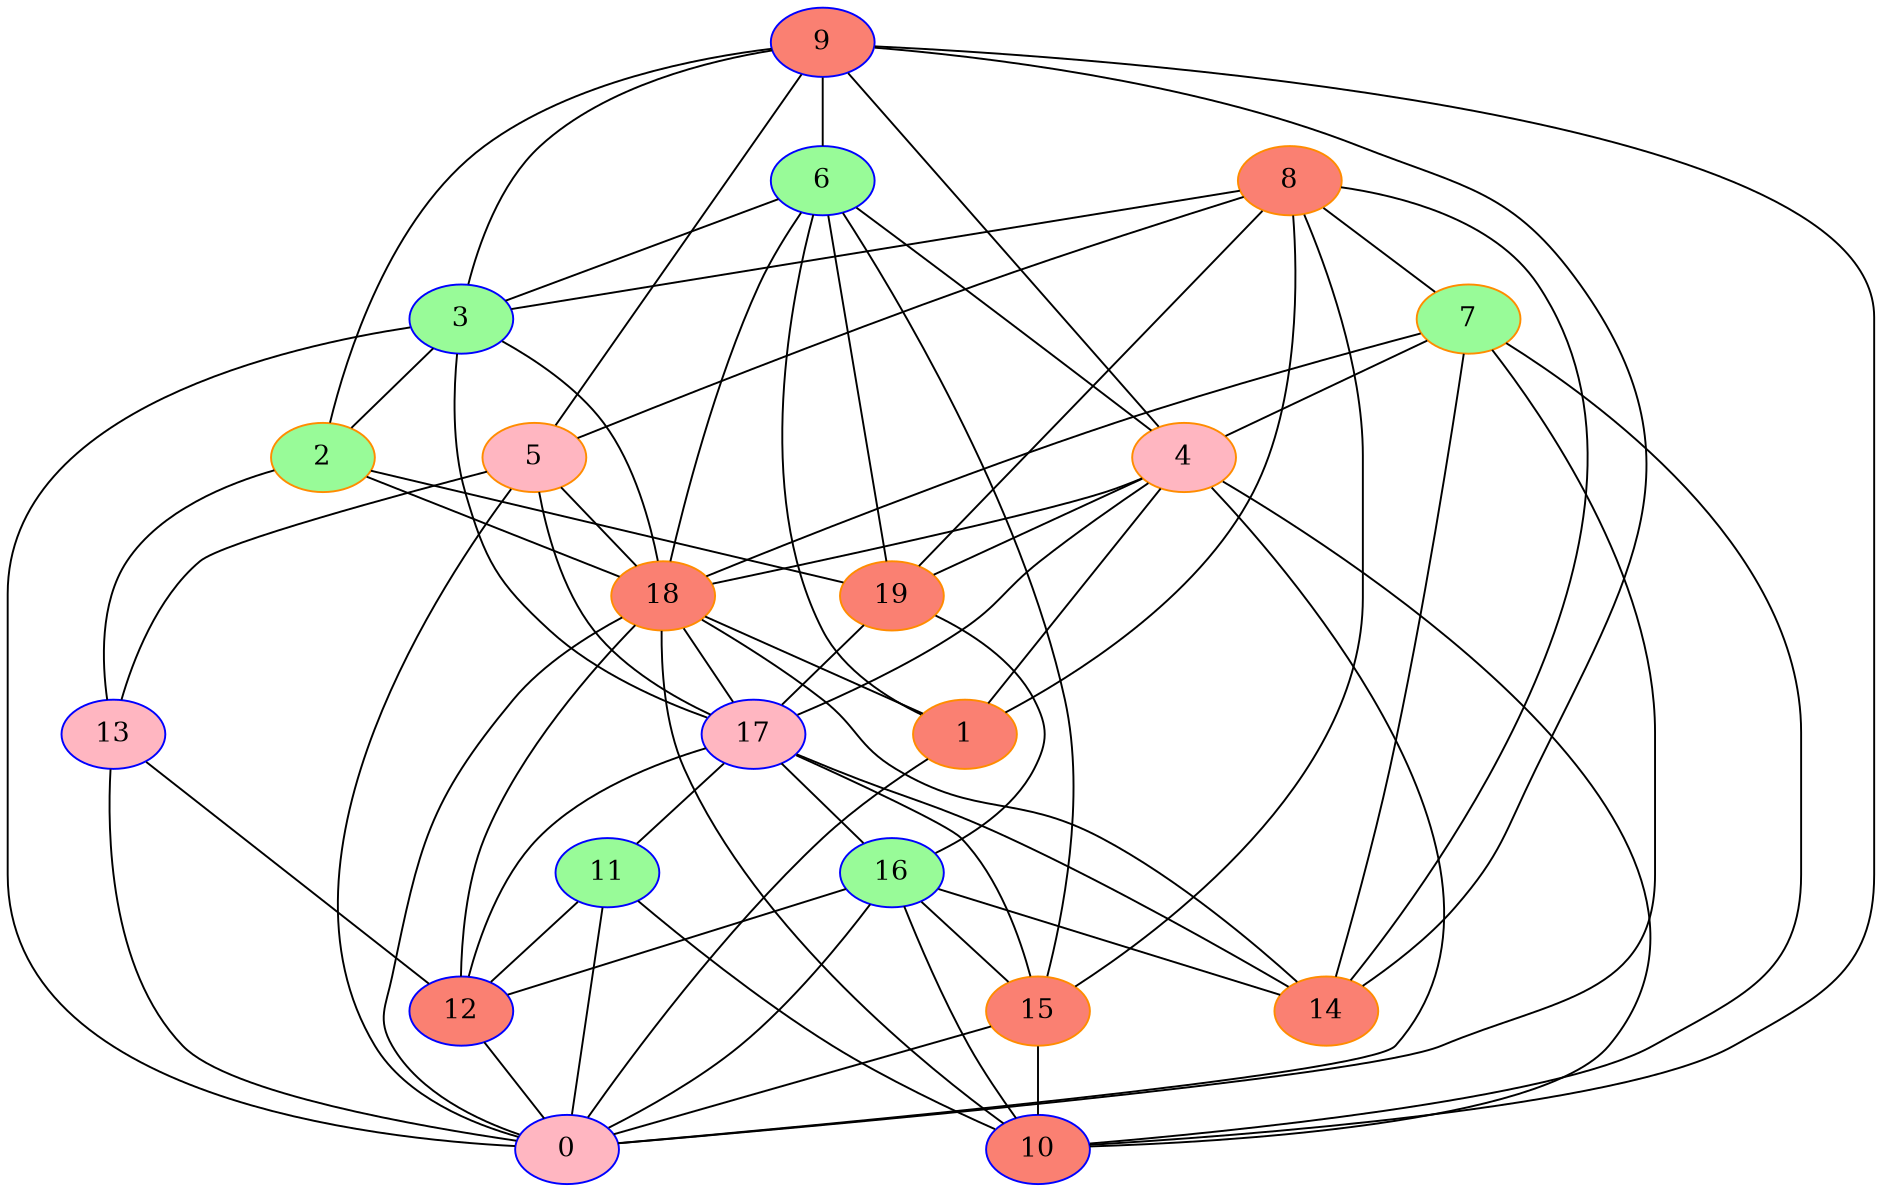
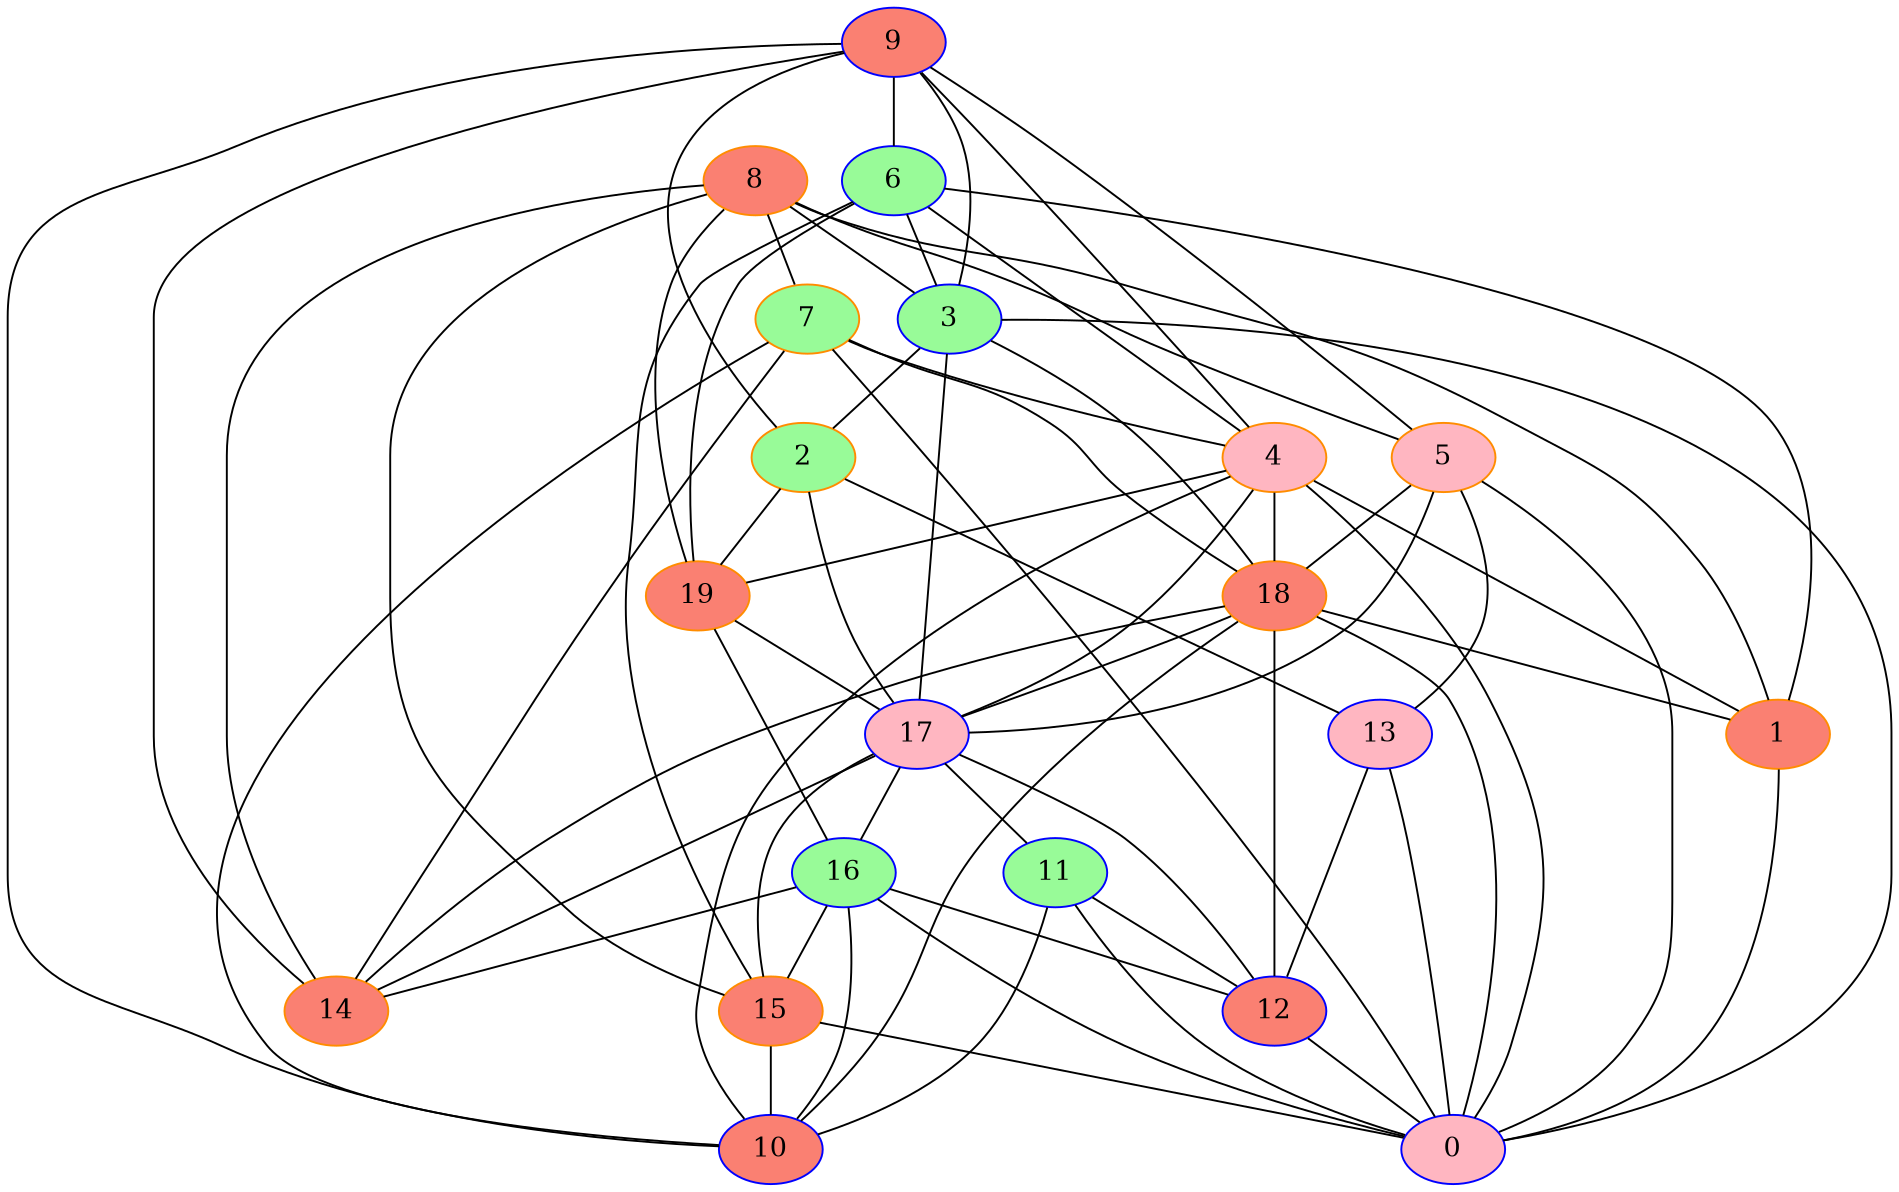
edge "6" -- "18": removed
edge "2" -- "18": now "2" -- "17"
